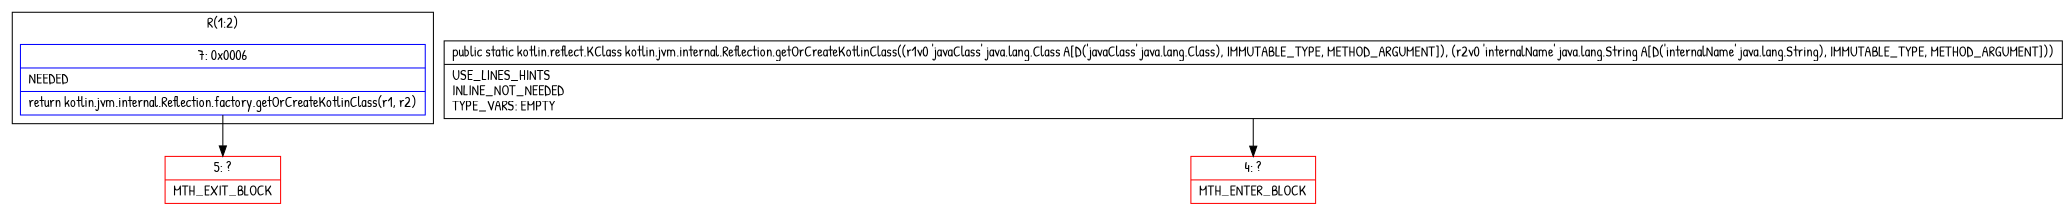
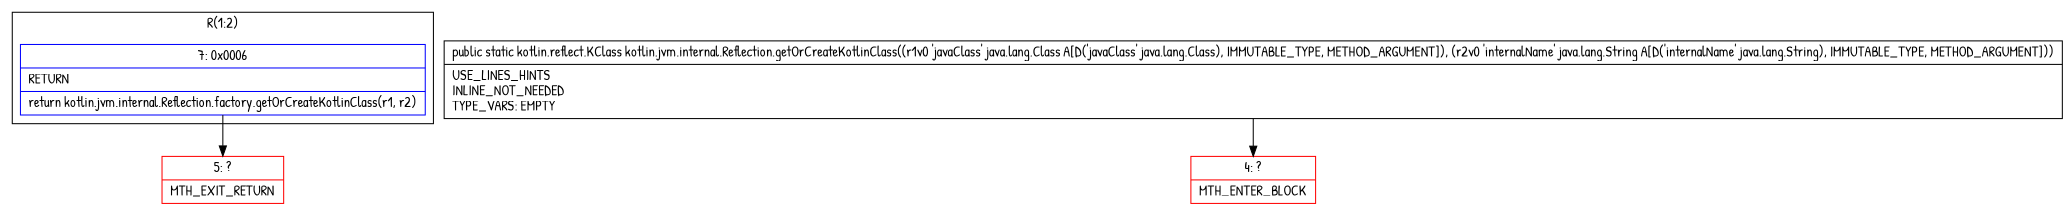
node "7: 0x0006": text "NEEDED" -> "RETURN"
node "5: ?": text "MTH_EXIT_BLOCK" -> "MTH_EXIT_RETURN"
